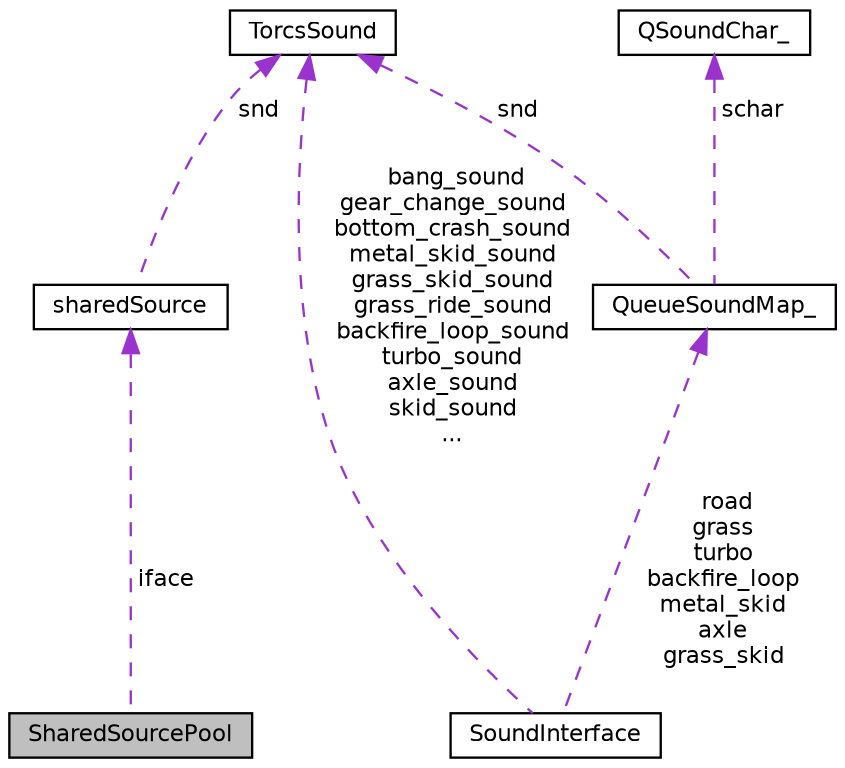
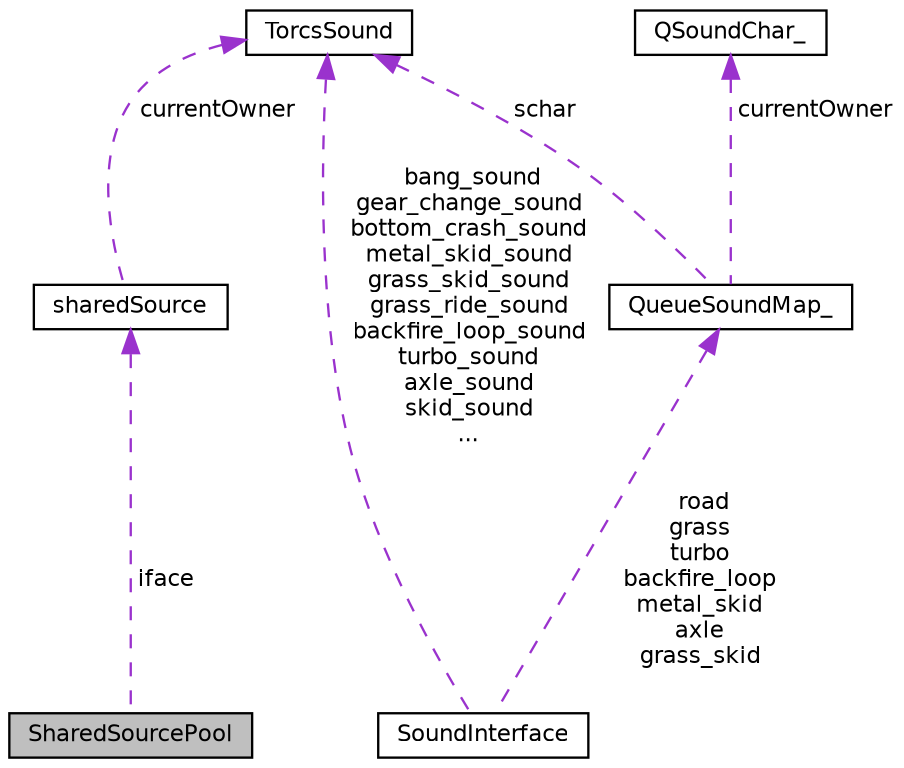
edge "sharedSource" -> "TorcsSound": label " snd" -> " currentOwner"
edge "QueueSoundMap_" -> "TorcsSound": label " snd" -> " schar"
edge "QueueSoundMap_" -> "QSoundChar_": label " schar" -> " currentOwner"
